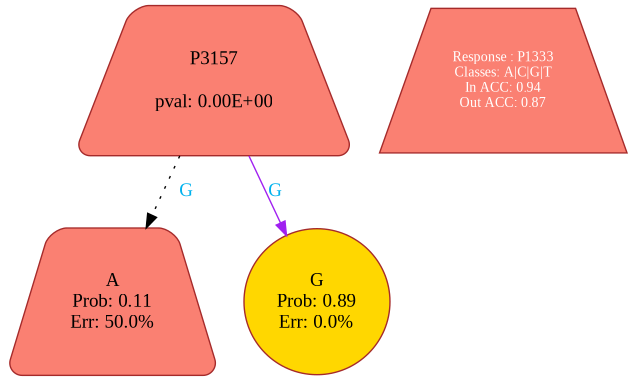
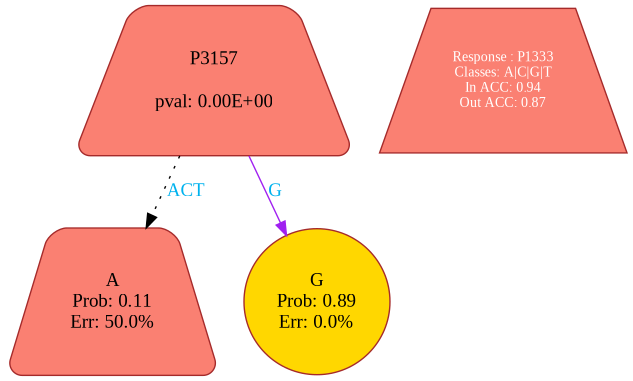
edge "P3157 pval: 0.00E+00" -> "A Prob: 0.11 Err: 50.0%": label "G" -> "ACT"
